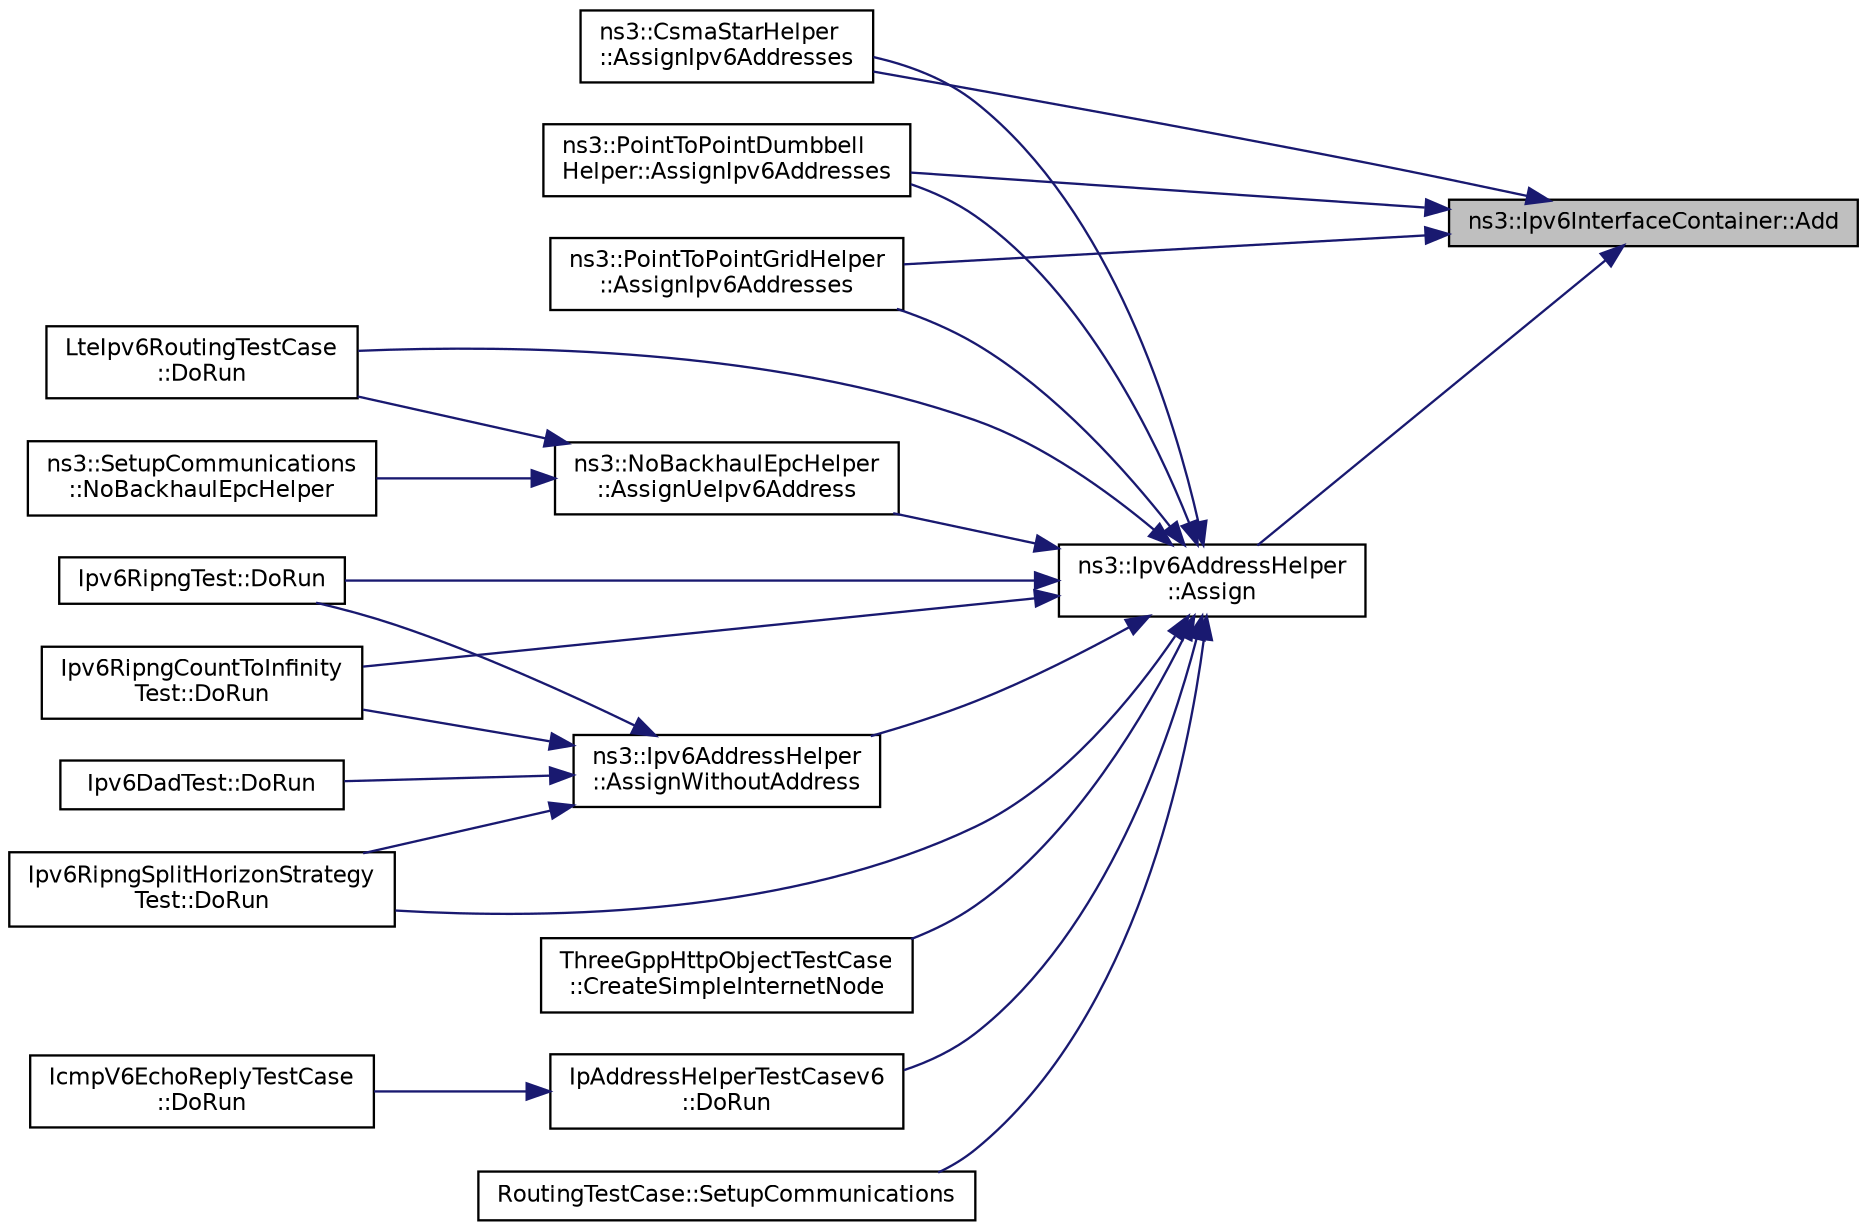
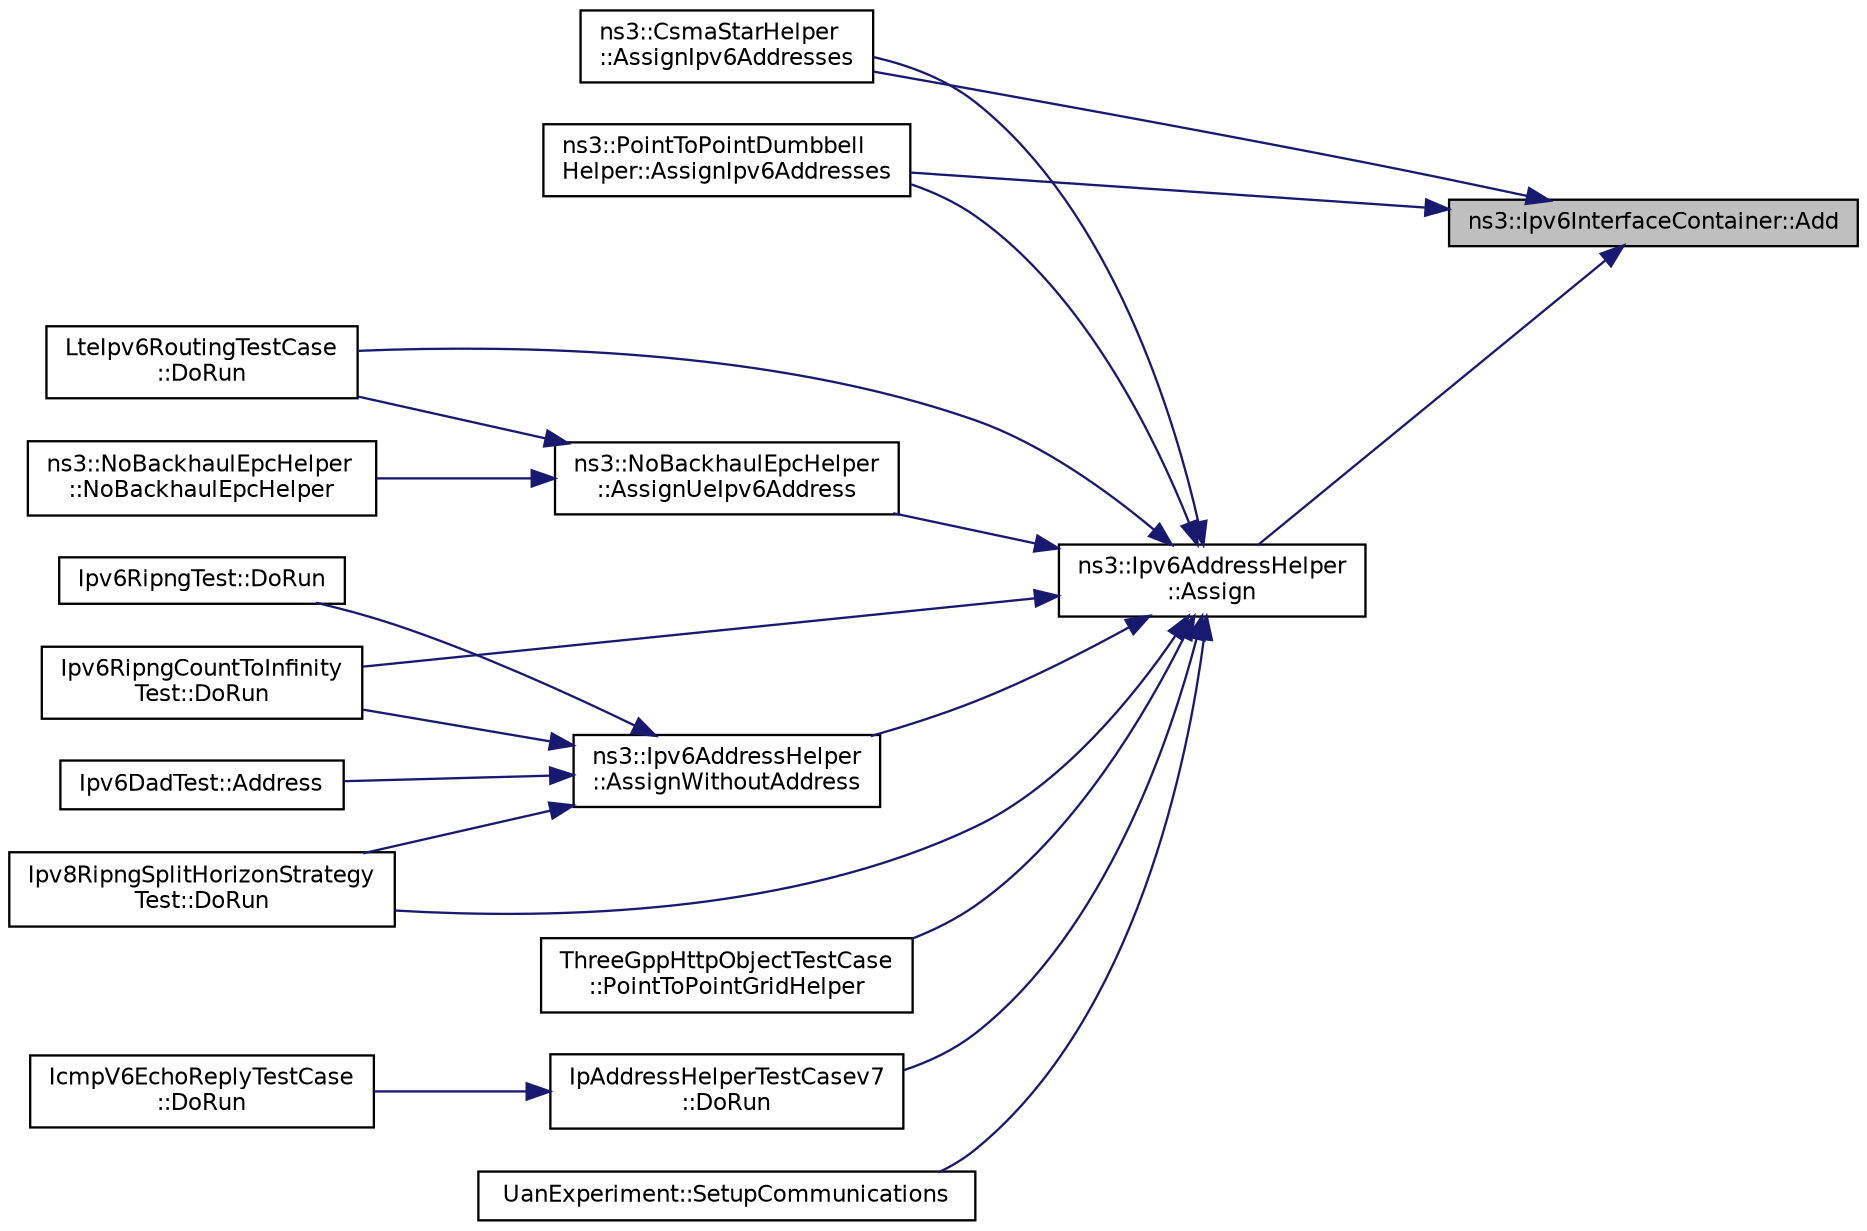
node "ns3::PointToPointGridHelper ::AssignIpv6Addresses": removed
node "ns3::SetupCommunications ::NoBackhaulEpcHelper": label "ns3::SetupCommunications ::NoBackhaulEpcHelper" -> "ns3::NoBackhaulEpcHelper ::NoBackhaulEpcHelper"
edge "Ipv6RipngTest::DoRun" -> "ns3::Ipv6AddressHelper ::Assign": removed
node "Ipv6DadTest::DoRun": label "Ipv6DadTest::DoRun" -> "Ipv6DadTest::Address"
node "Ipv6RipngSplitHorizonStrategy Test::DoRun": label "Ipv6RipngSplitHorizonStrategy Test::DoRun" -> "Ipv8RipngSplitHorizonStrategy Test::DoRun"
node "ThreeGppHttpObjectTestCase ::CreateSimpleInternetNode": label "ThreeGppHttpObjectTestCase ::CreateSimpleInternetNode" -> "ThreeGppHttpObjectTestCase ::PointToPointGridHelper"
node "IpAddressHelperTestCasev6 ::DoRun": label "IpAddressHelperTestCasev6 ::DoRun" -> "IpAddressHelperTestCasev7 ::DoRun"
node "RoutingTestCase::SetupCommunications": label "RoutingTestCase::SetupCommunications" -> "UanExperiment::SetupCommunications"
